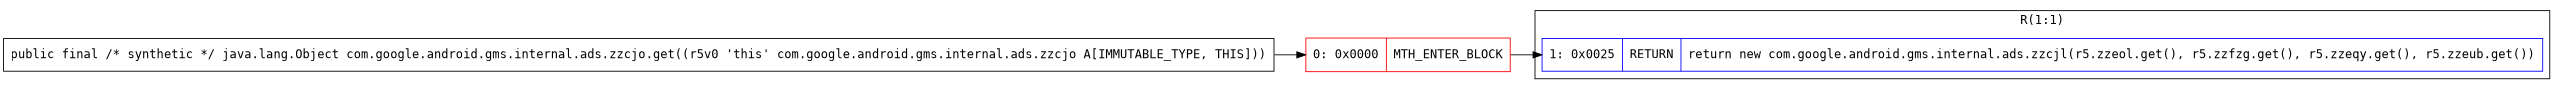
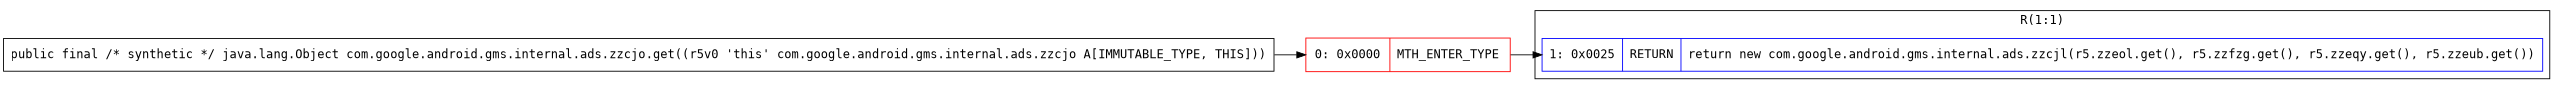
node "0: 0x0000": text "MTH_ENTER_BLOCK" -> "MTH_ENTER_TYPE"
